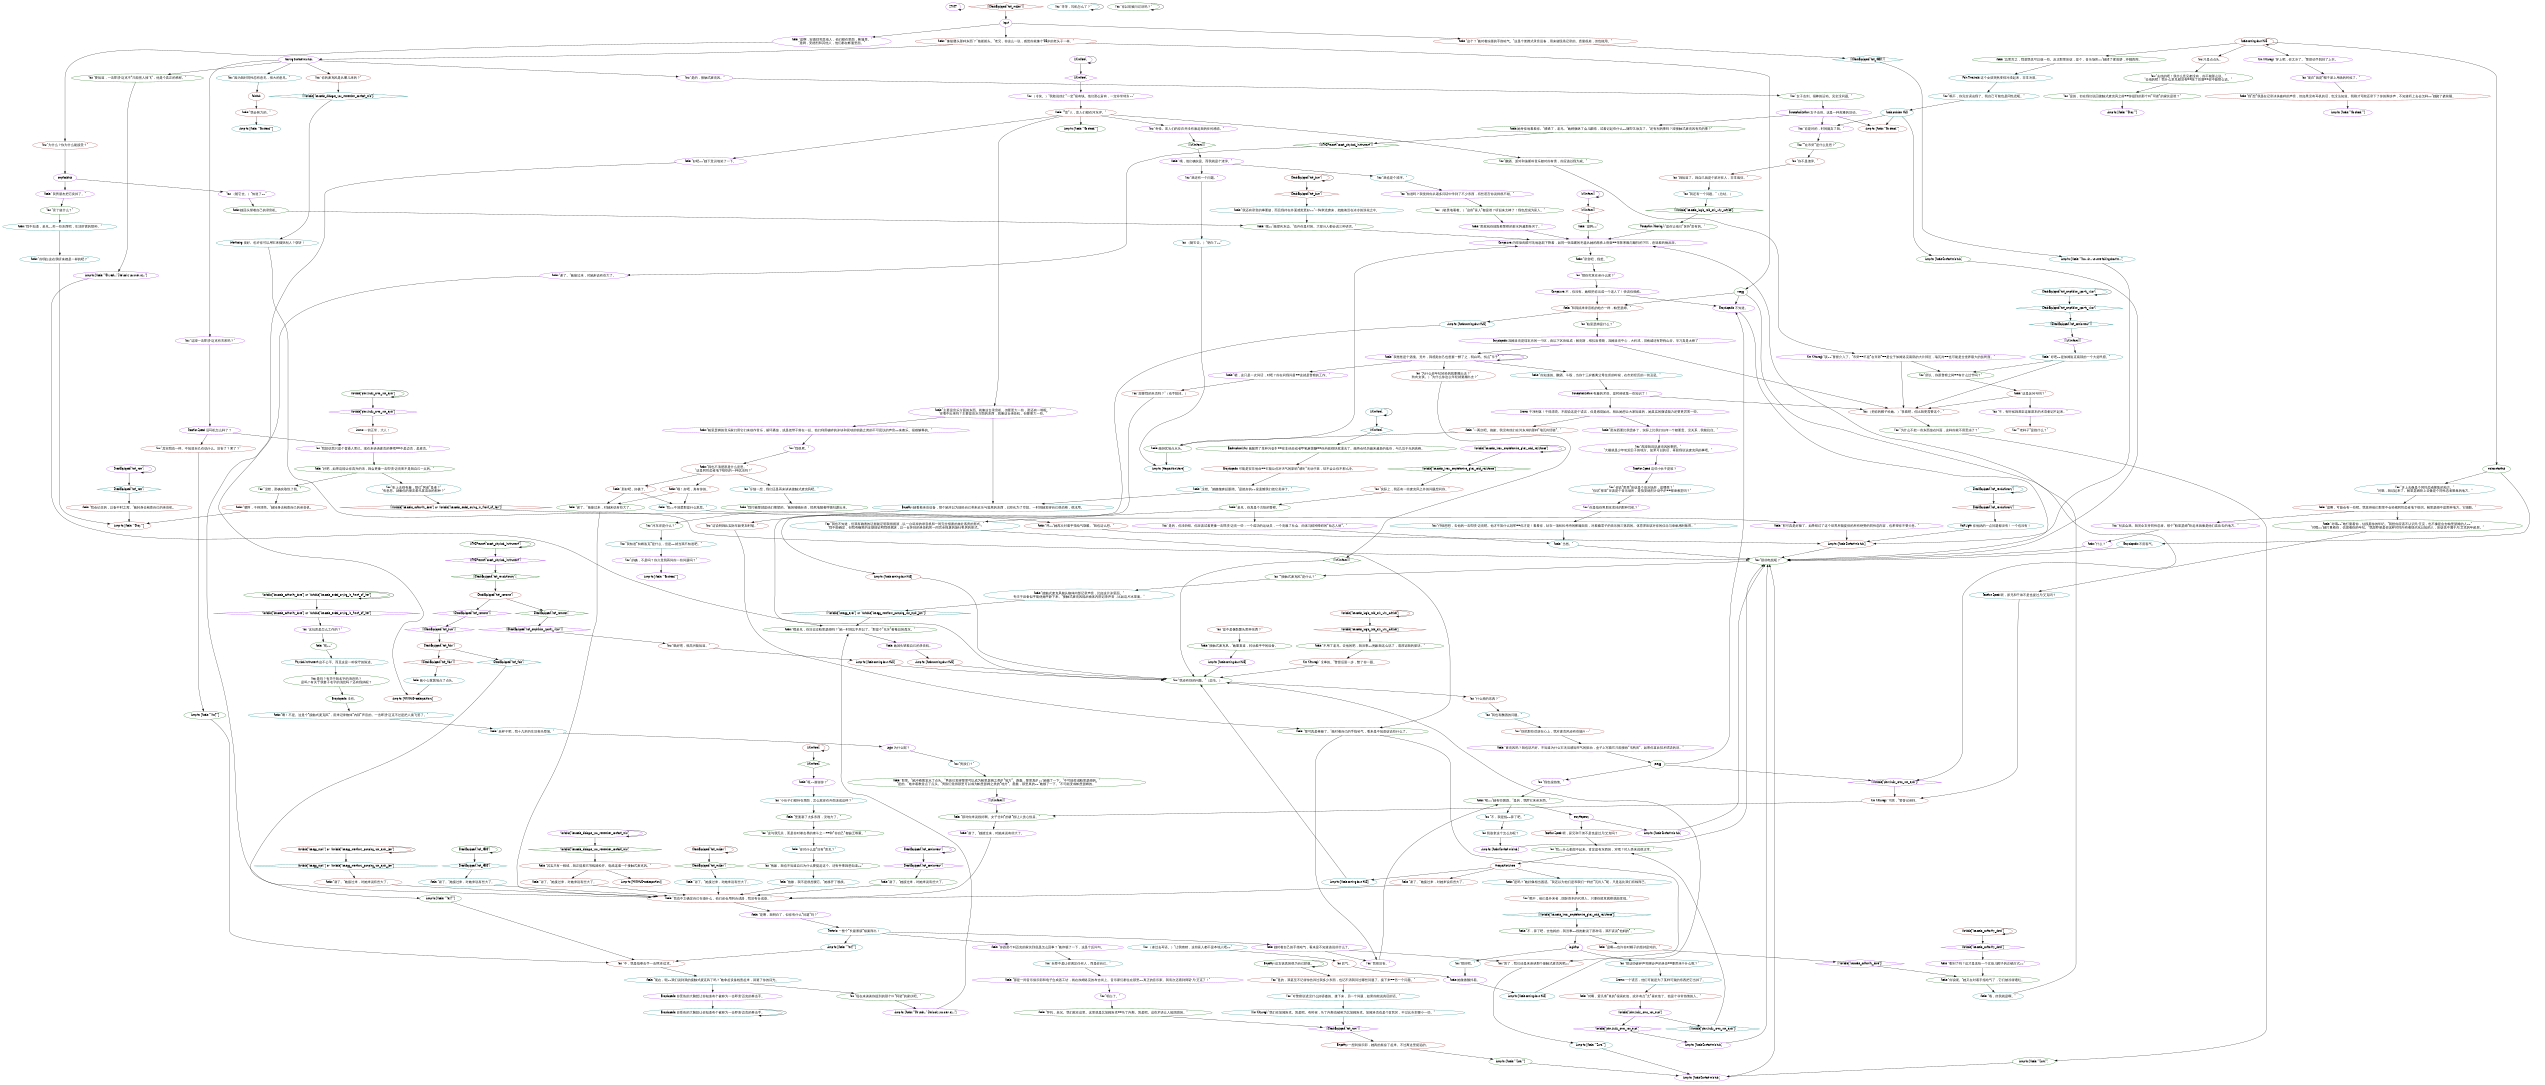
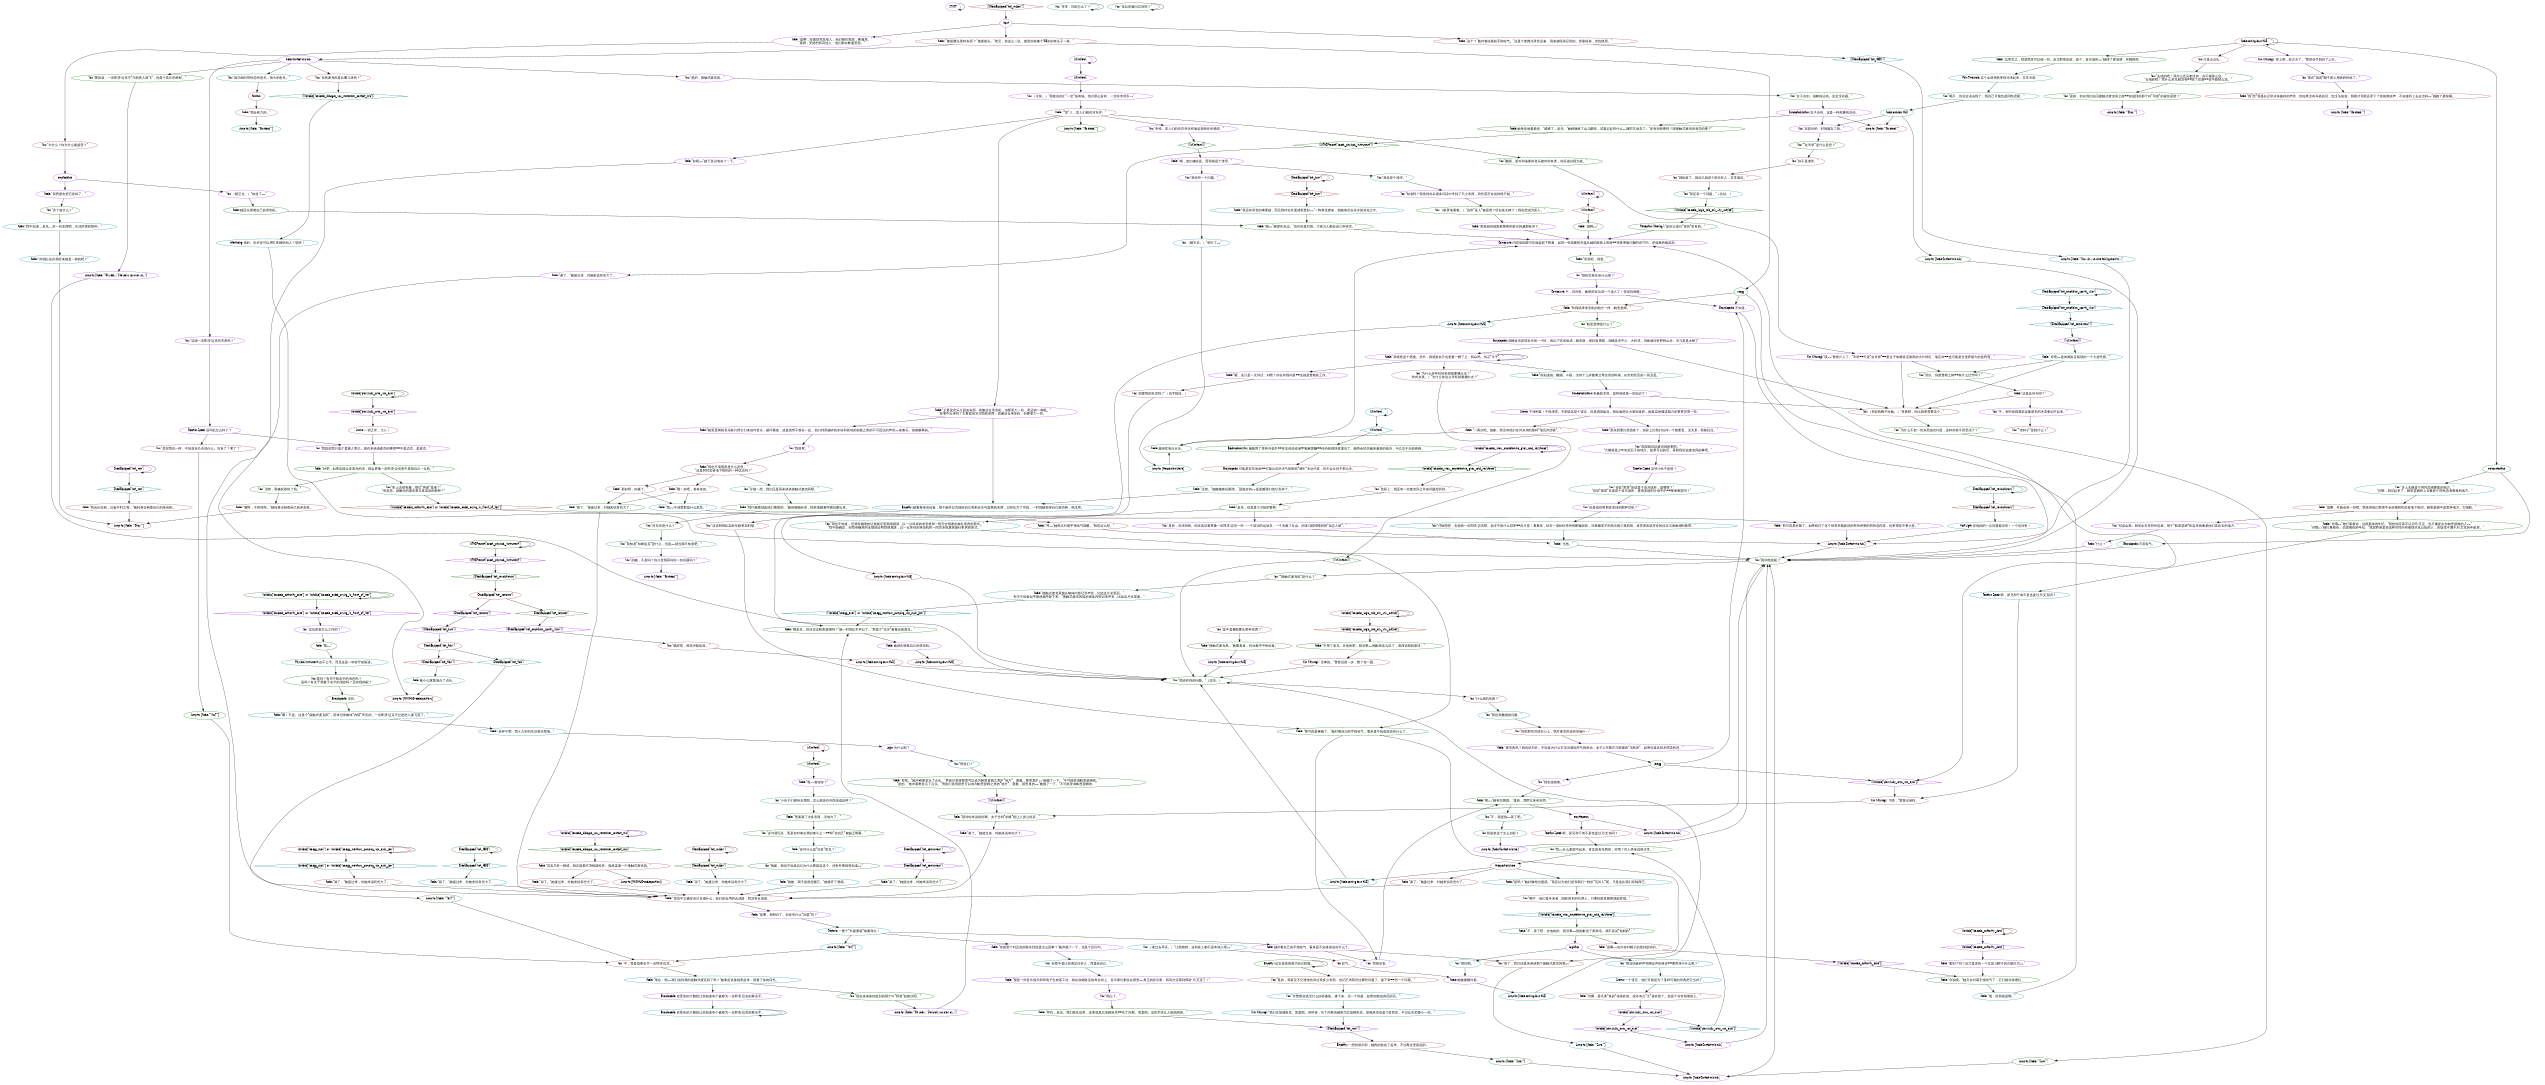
node "Hearing Contact mic hub.": label "Hearing Contact mic hub." -> "Acele Contact mic hub."
edge "Acele: 她担忧地点点头。" -> "Jump to: [thequestionishere]": reversed
